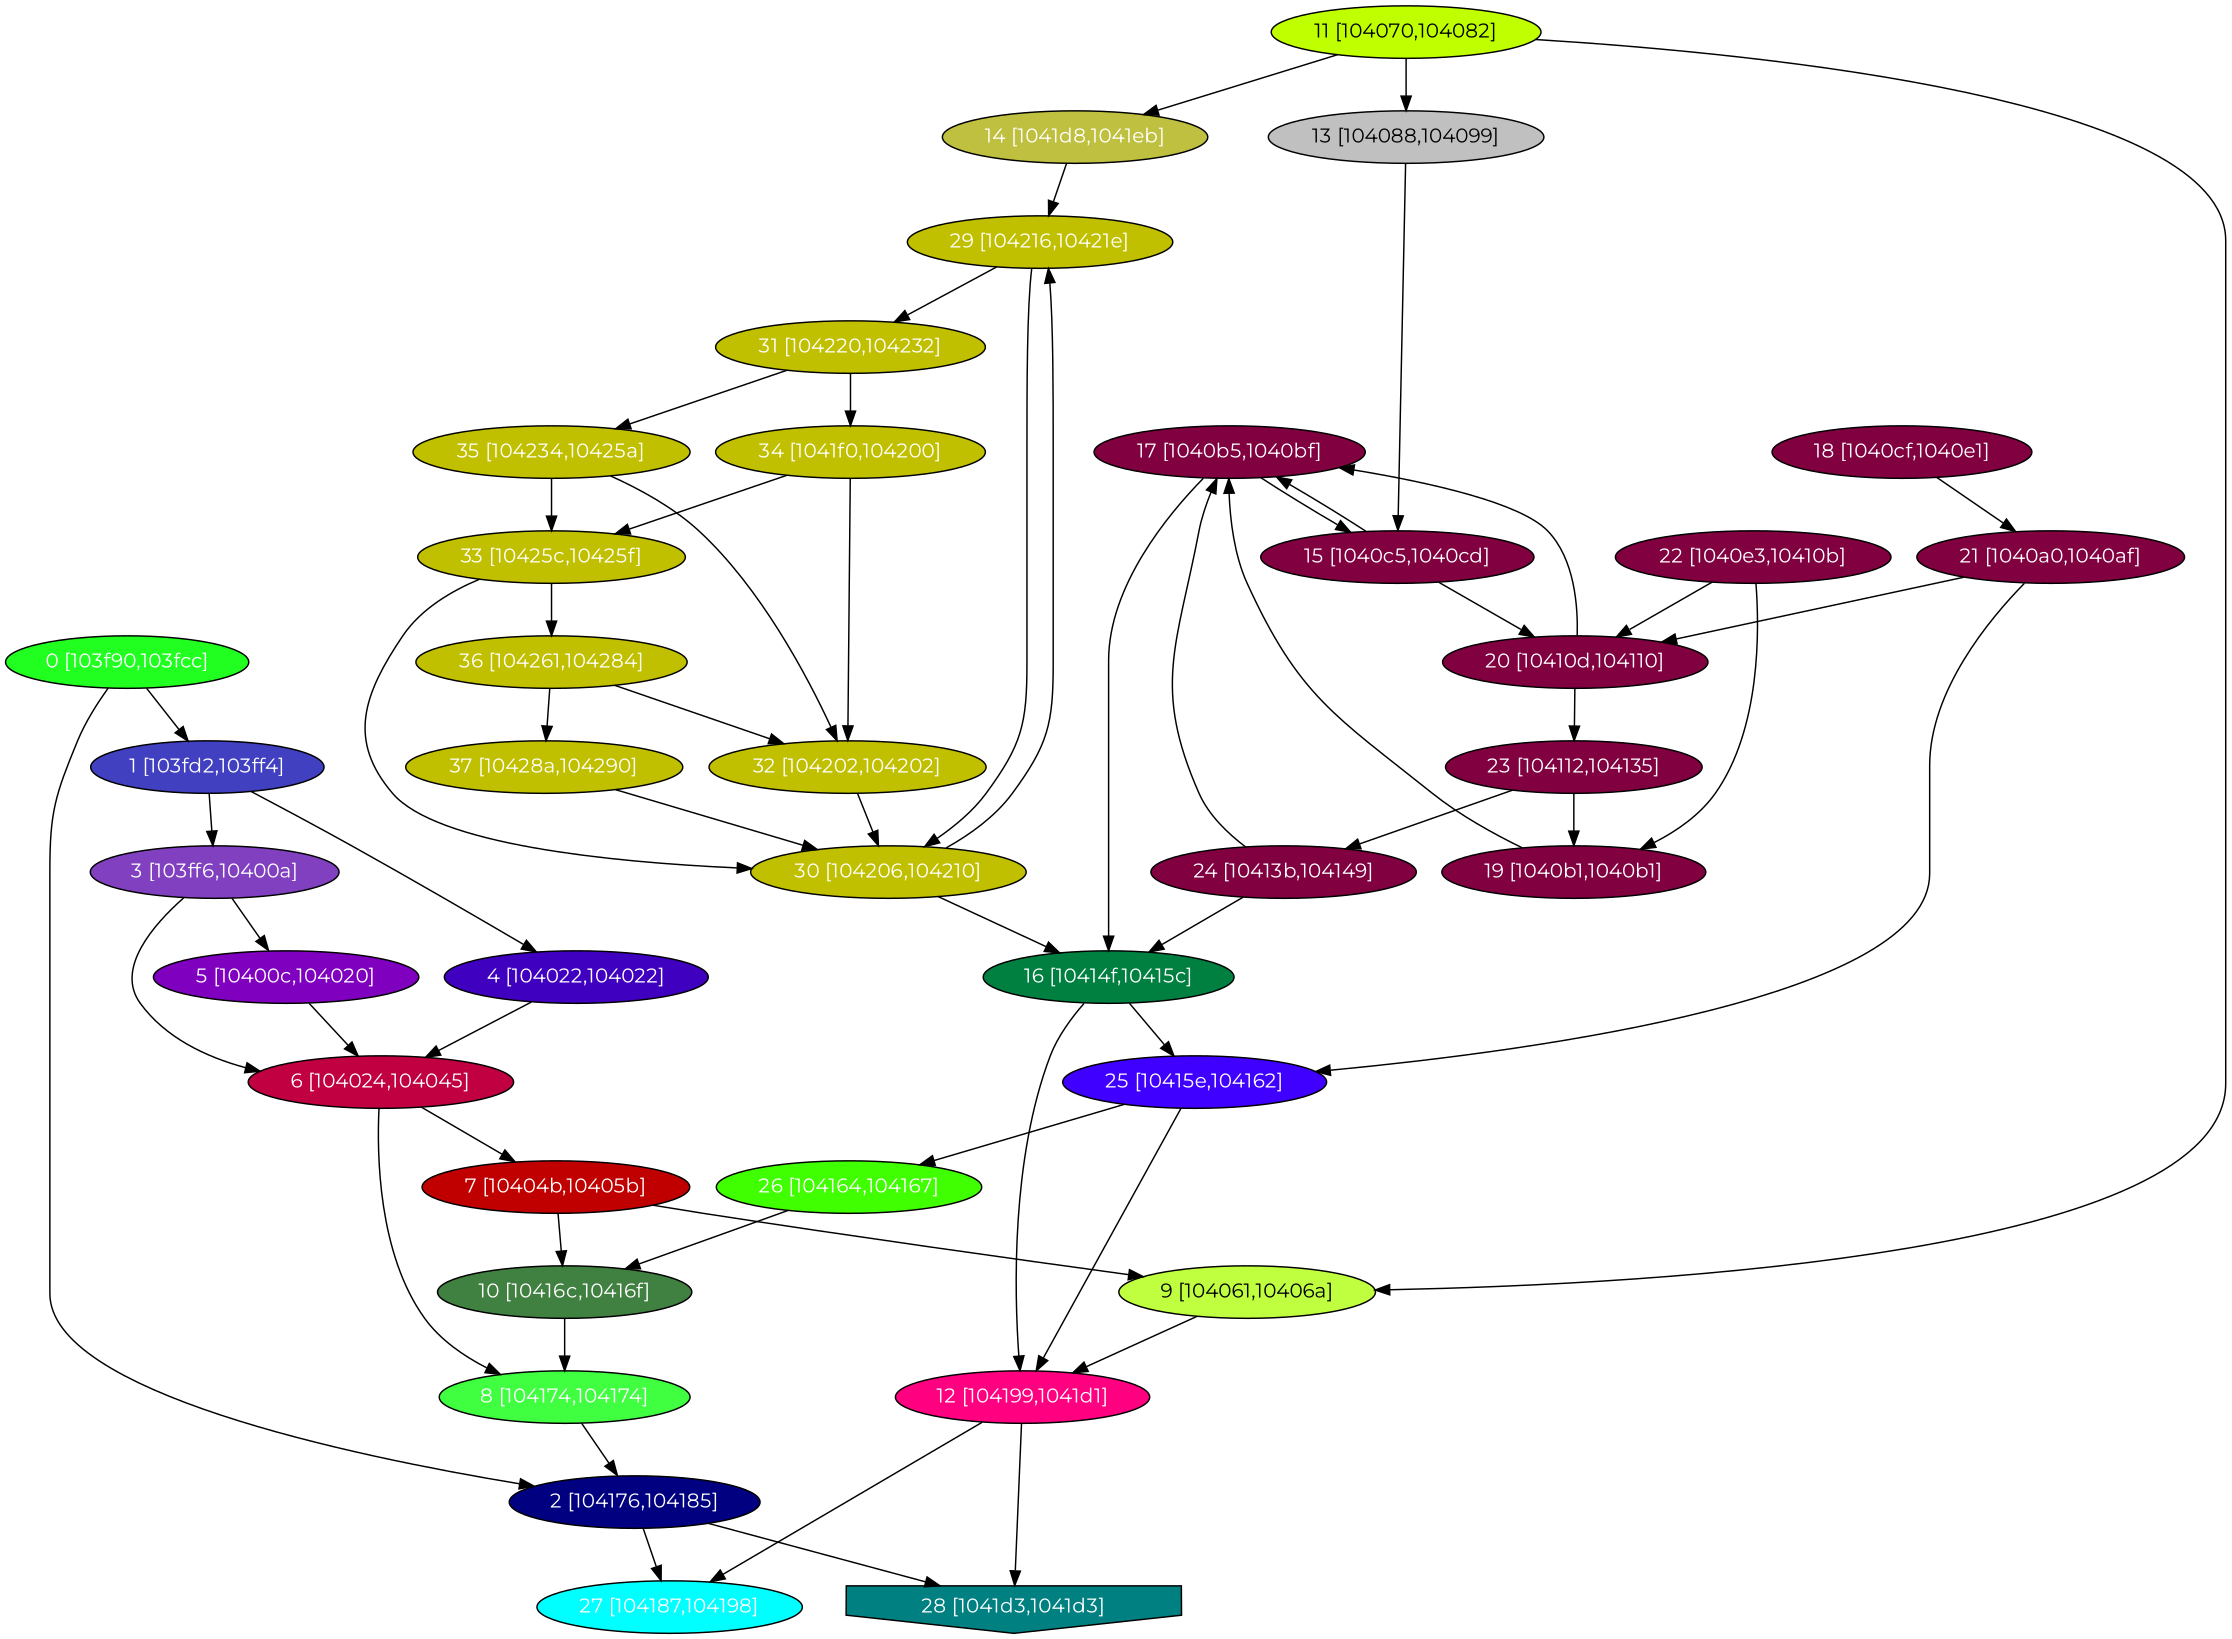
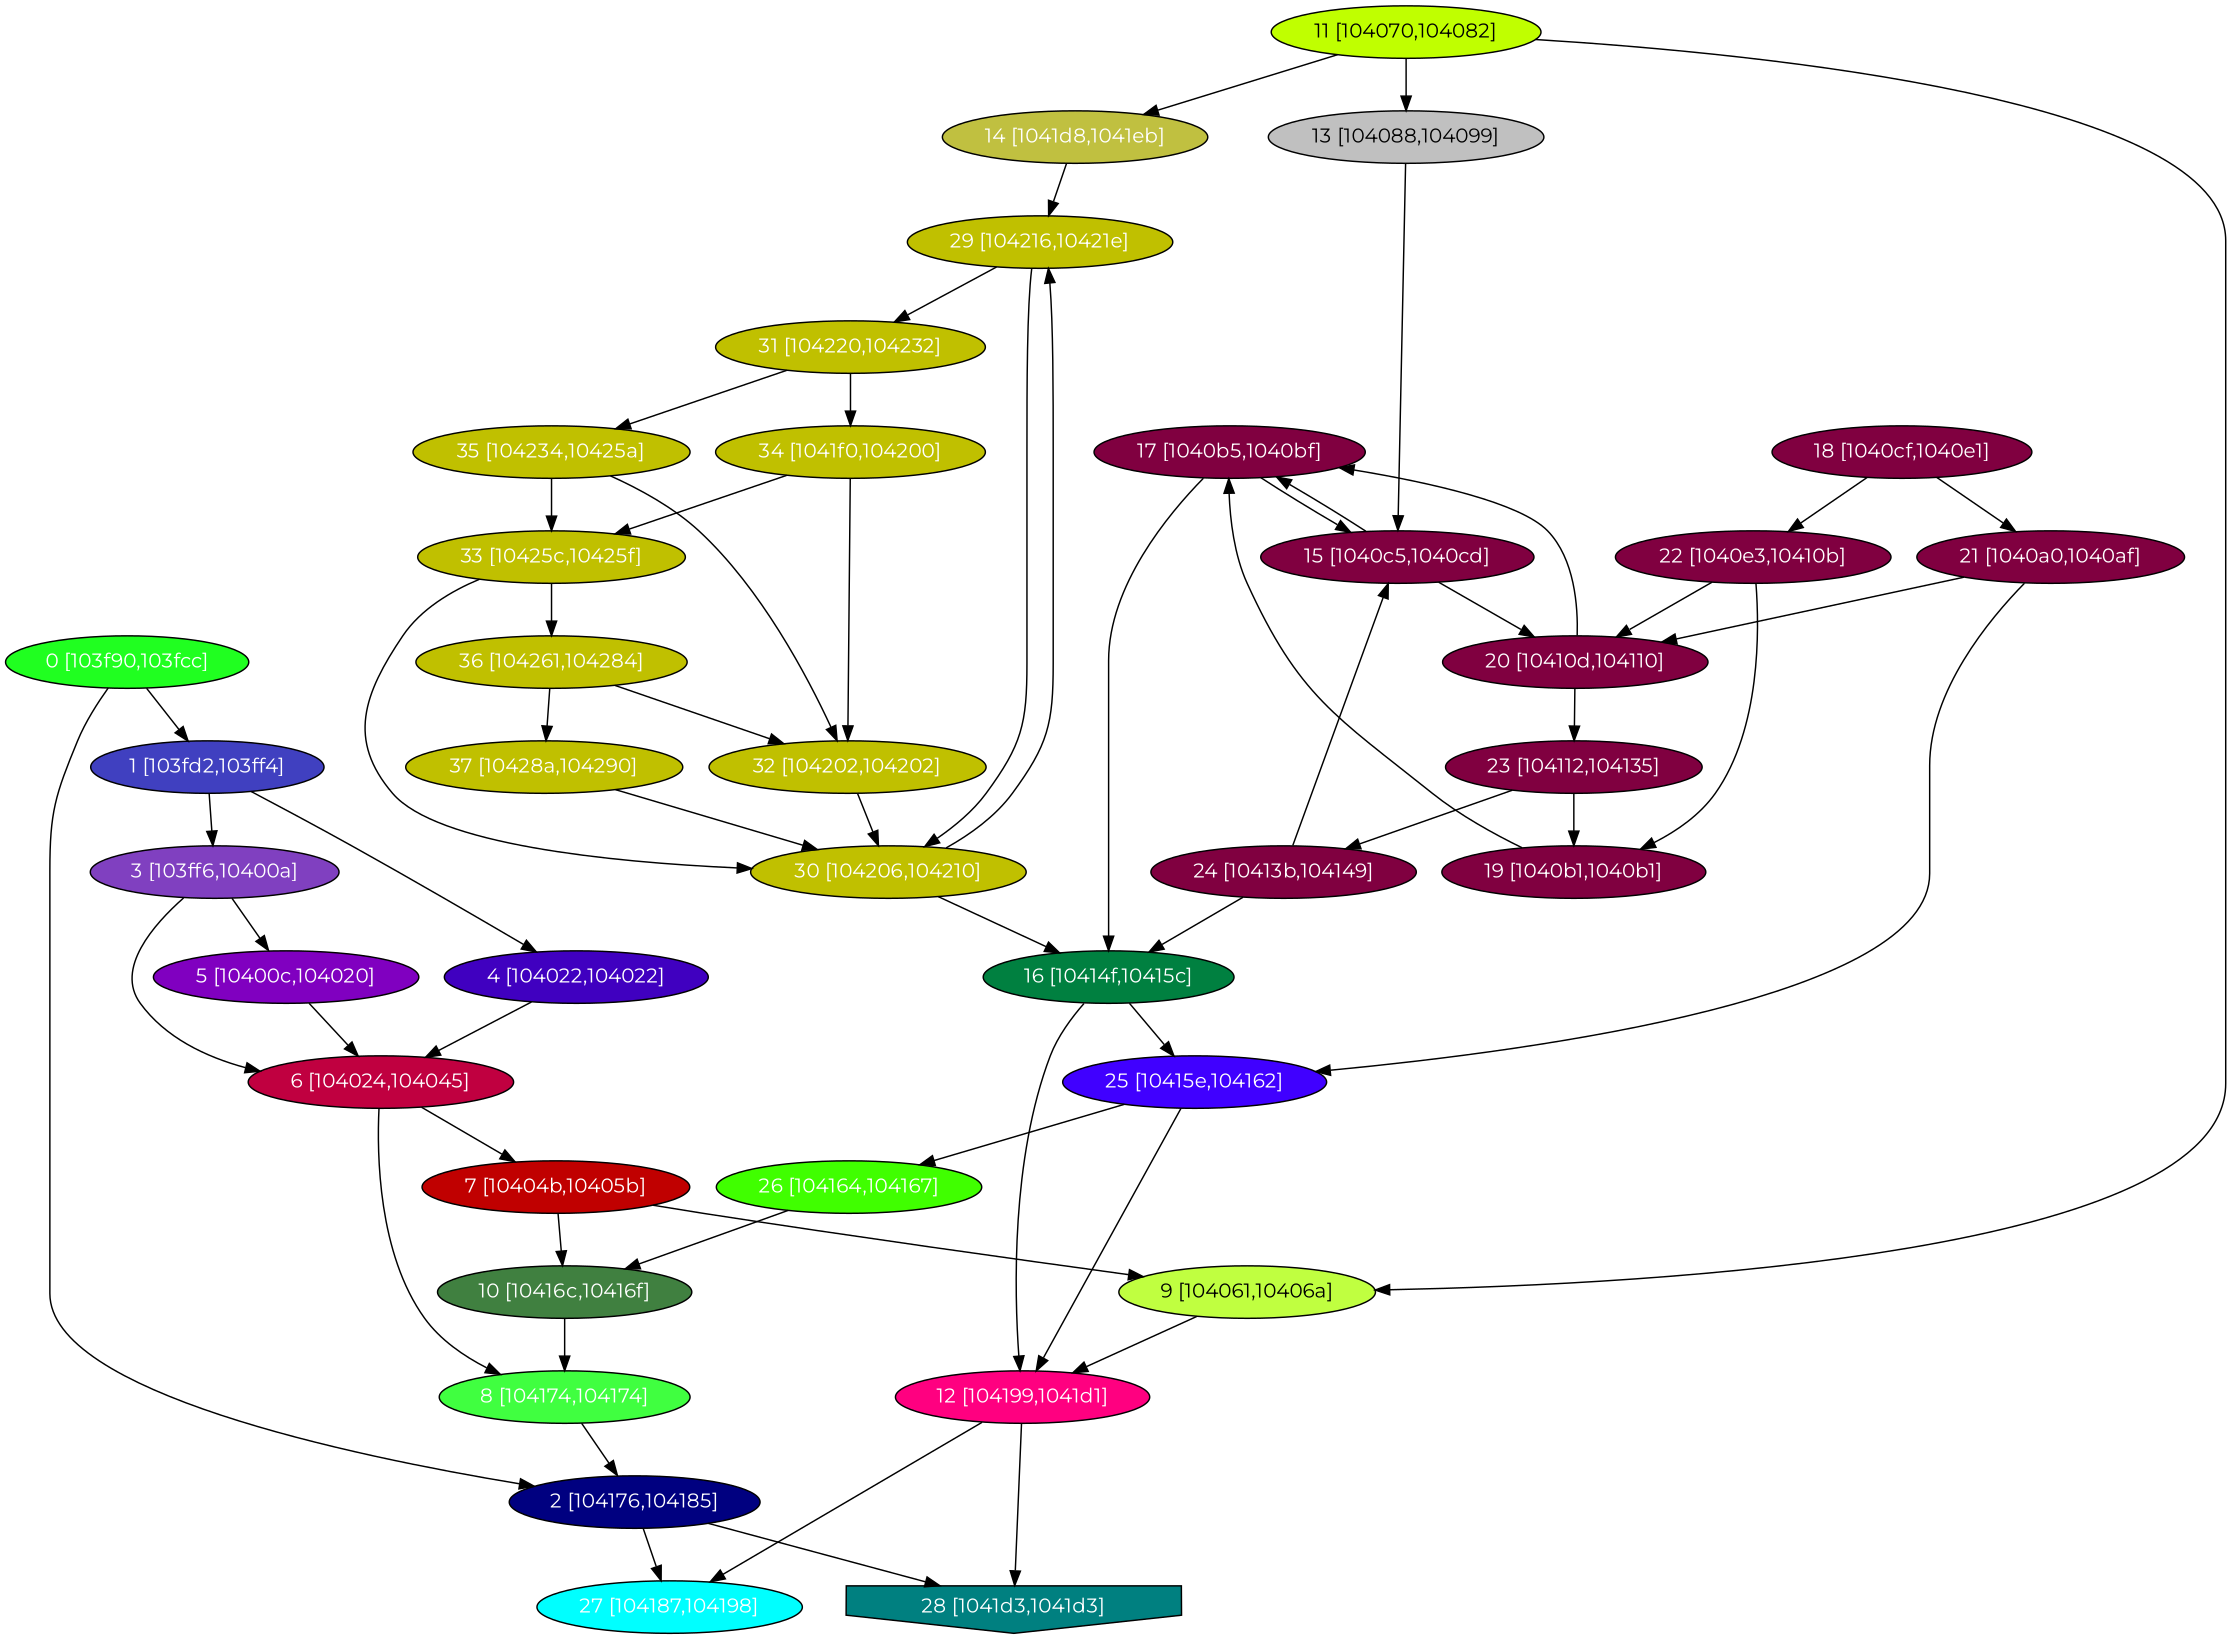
edge "18 [1040cf,1040e1]" -> "22 [1040e3,10410b]": added
edge "24 [10413b,104149]" -> "17 [1040b5,1040bf]": now "24 [10413b,104149]" -> "15 [1040c5,1040cd]"
